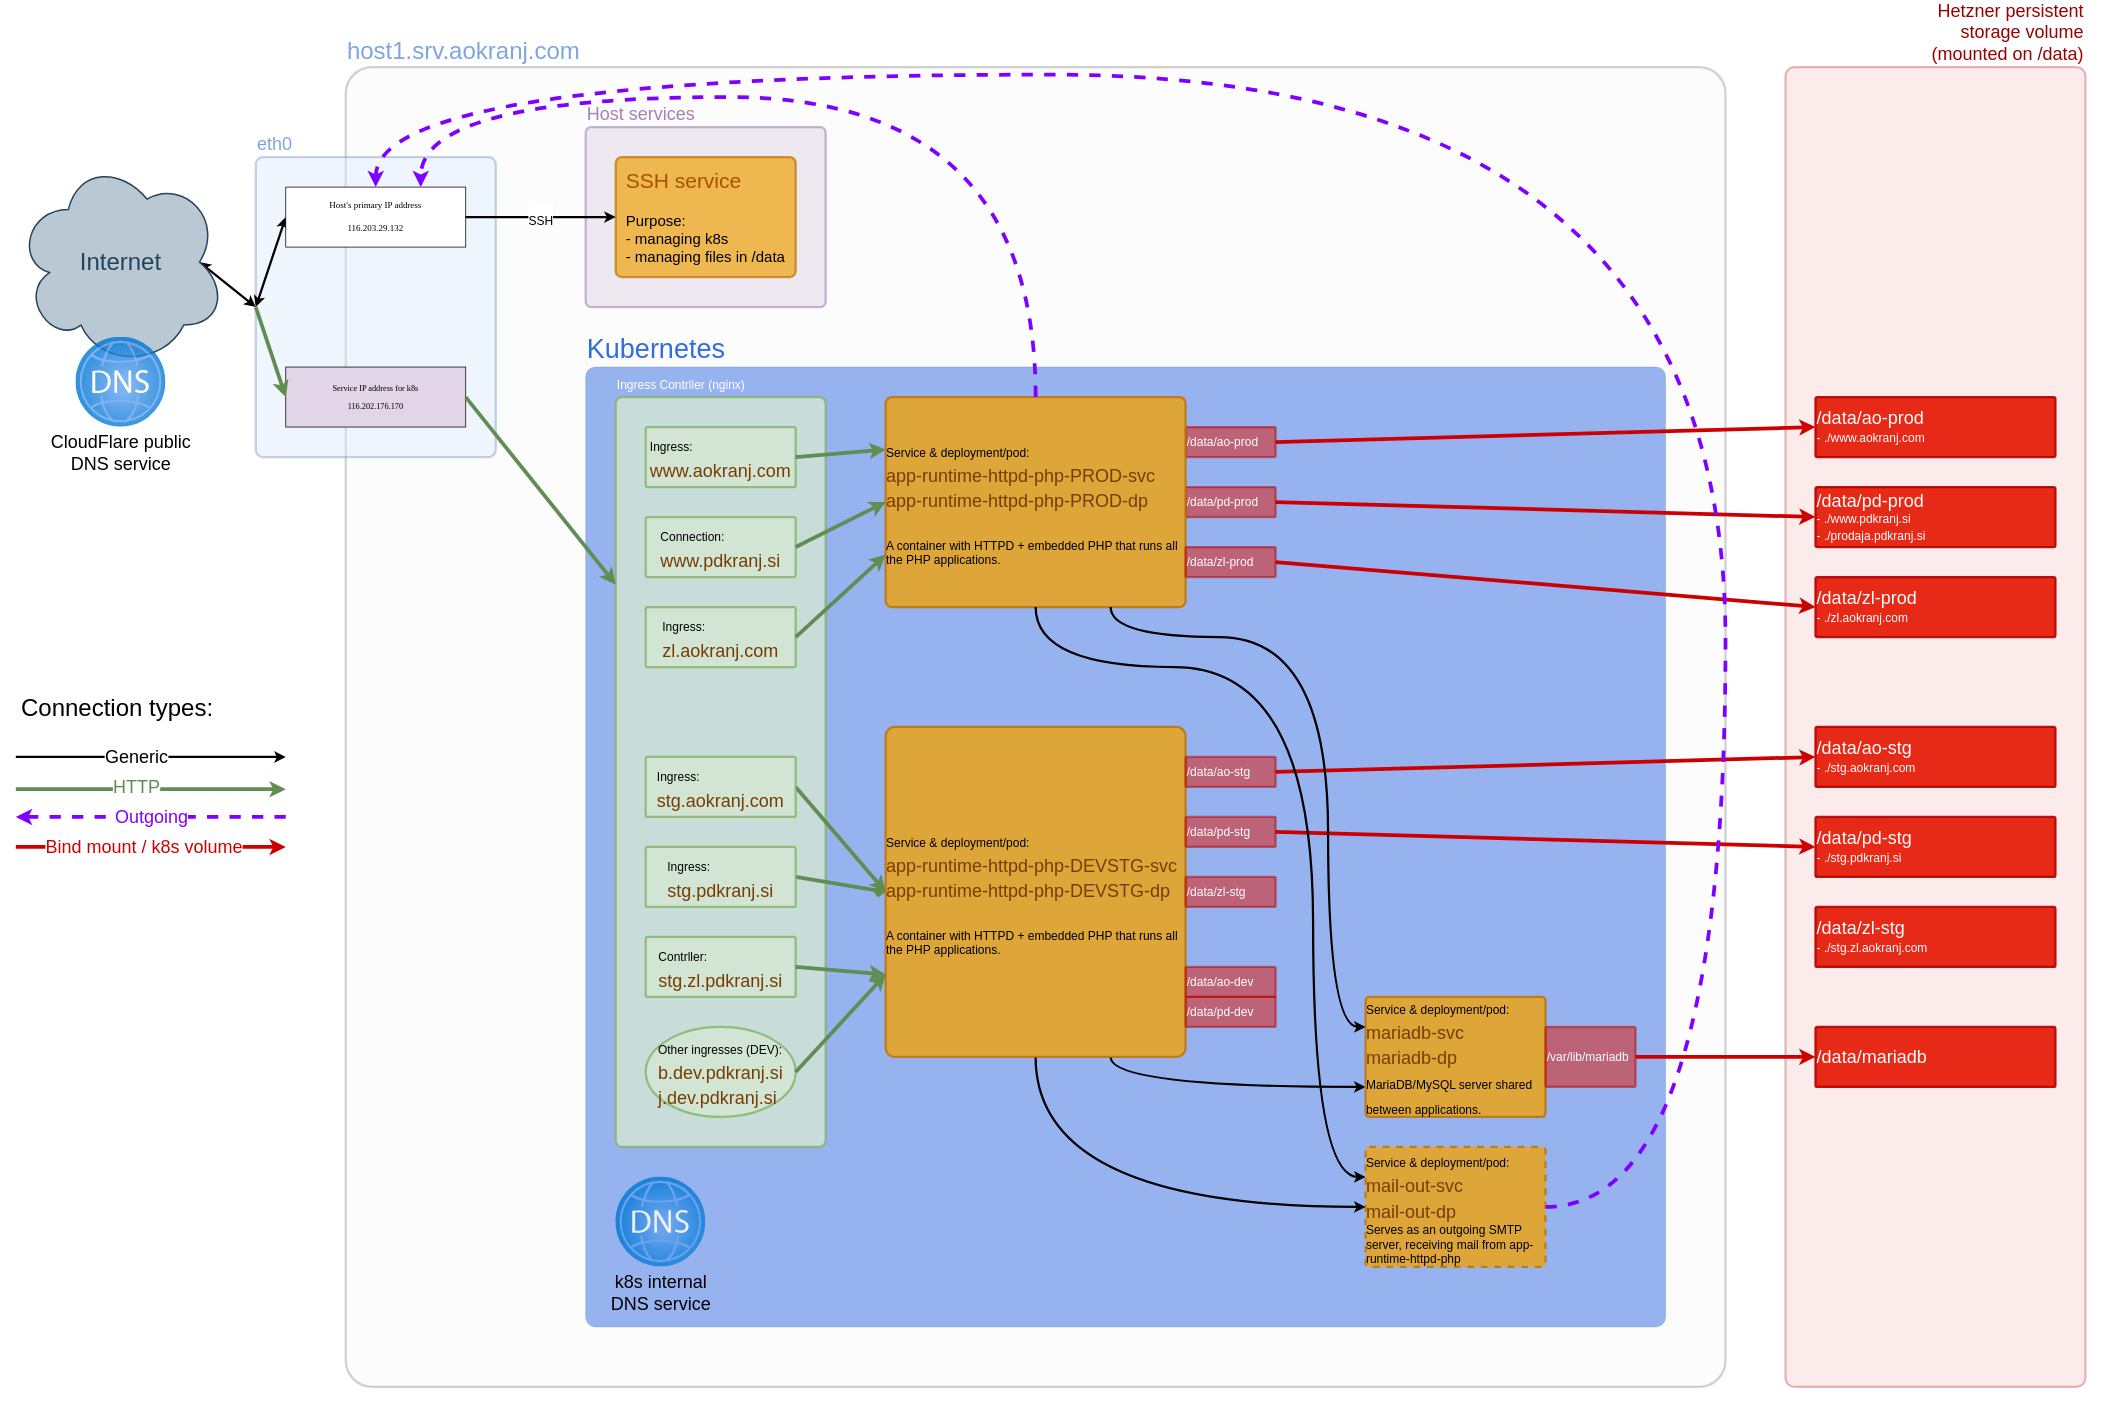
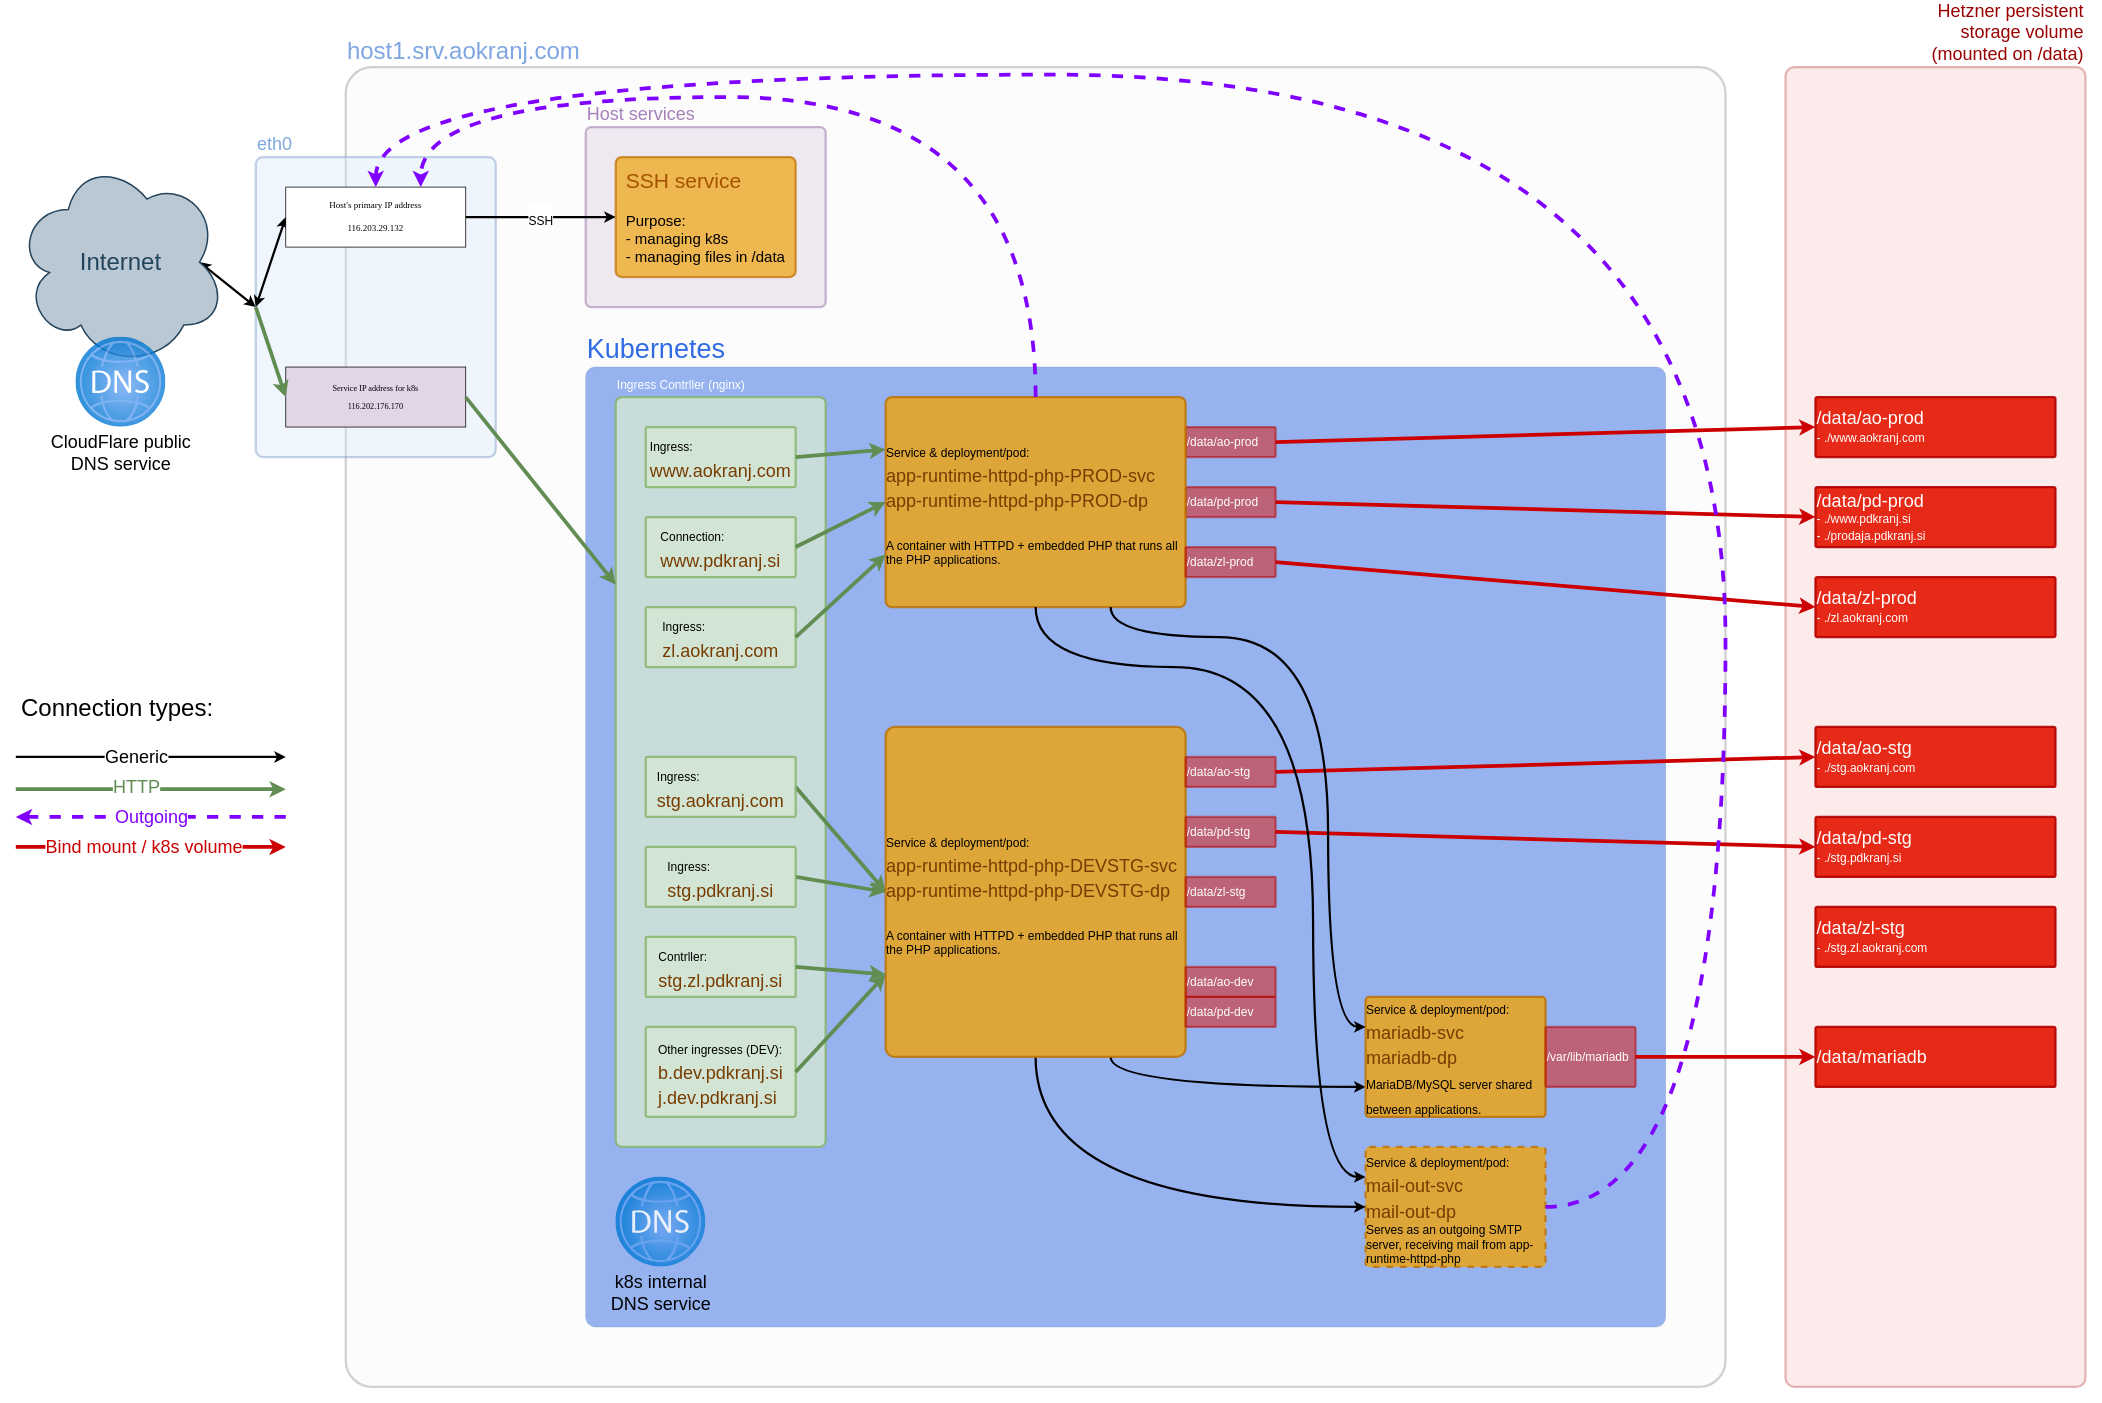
edge "Ingress: stg.pdkranj.si" -> "Service & deployment/pod: app-runtime-httpd-php-DEVSTG-svc app-runtime-httpd-php-DEVSTG-dp A container with HTTPD + embedded PHP that runs all the PHP applications.": arrowhead diamond -> classic
node "Other ingresses (DEV): b.dev.pdkranj.si j.dev.pdkranj.si": shape ellipse -> rounded rectangle
